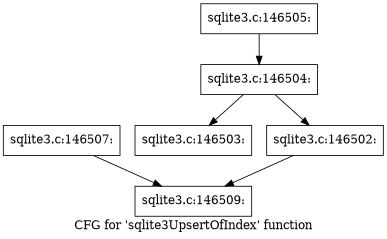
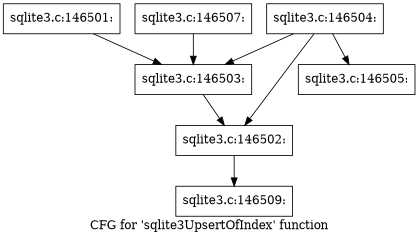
node "sqlite3.c:146501:": added
edge "sqlite3.c:146505:" -> "sqlite3.c:146504:": reversed
edge "sqlite3.c:146503:" -> "sqlite3.c:146502:": added
edge "sqlite3.c:146507:" -> "sqlite3.c:146509:": now "sqlite3.c:146507:" -> "sqlite3.c:146503:"
